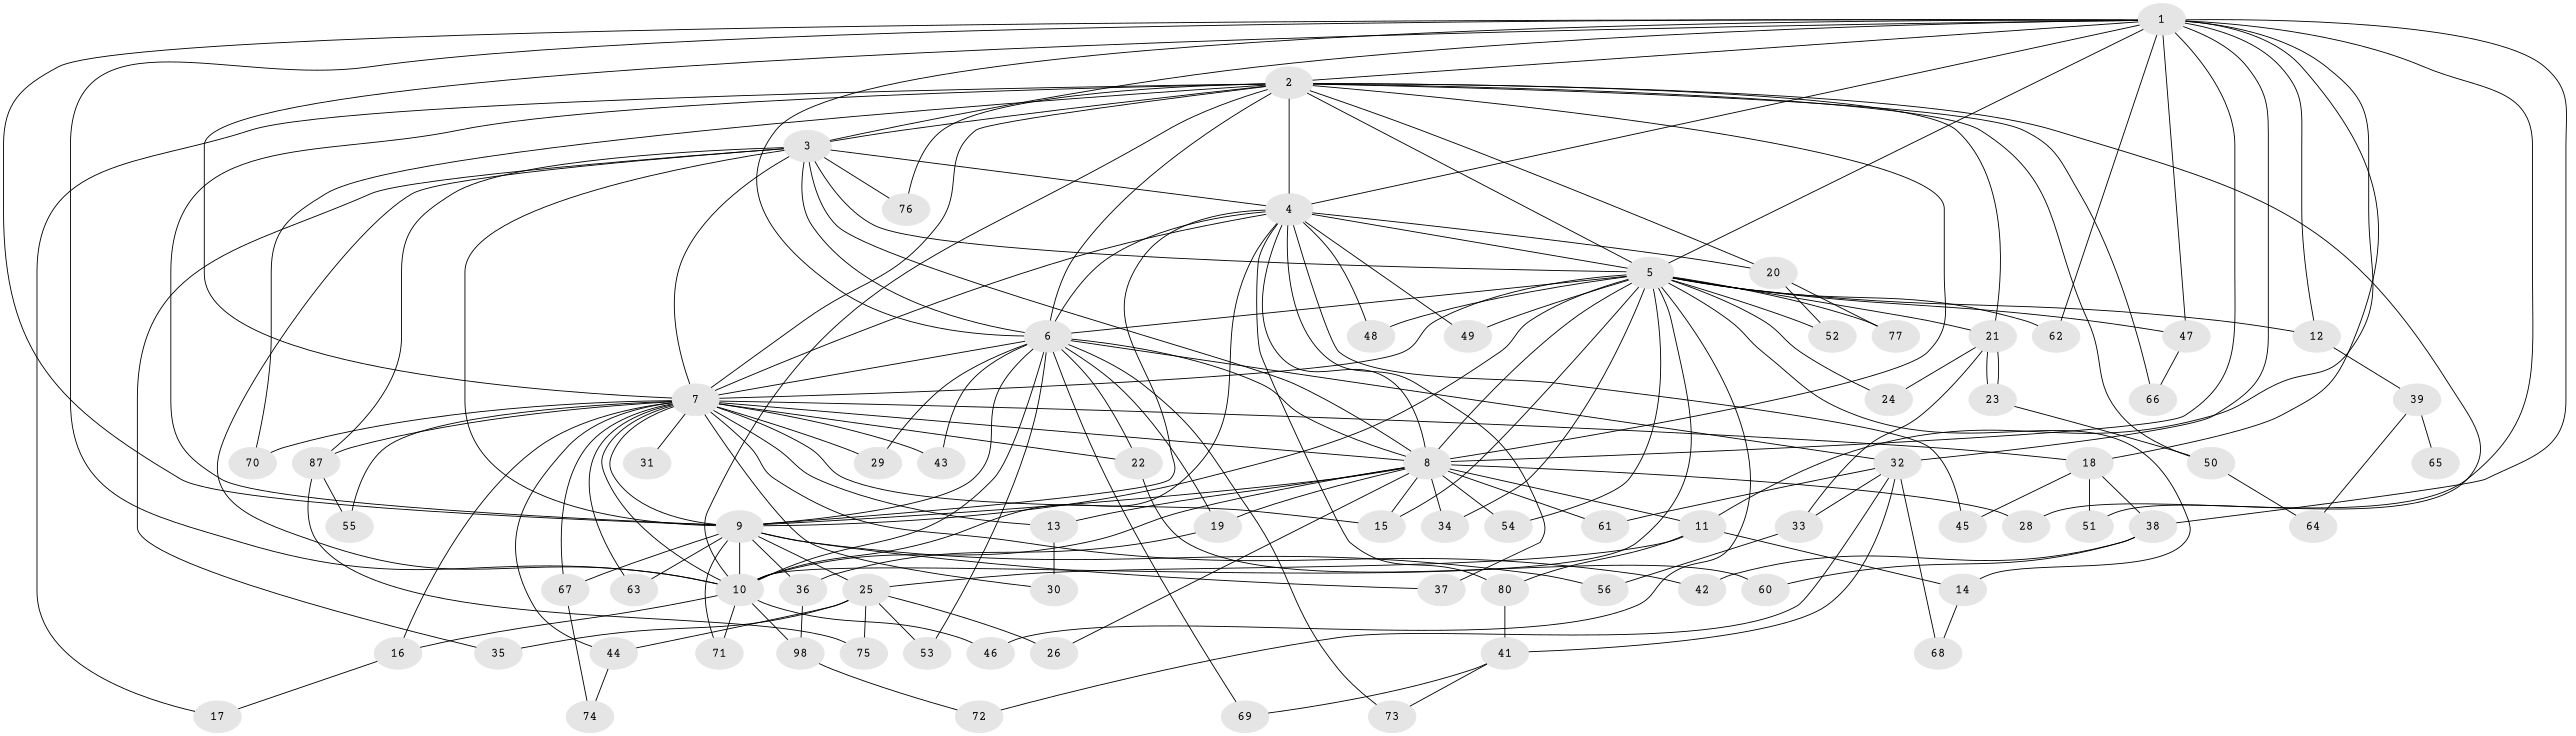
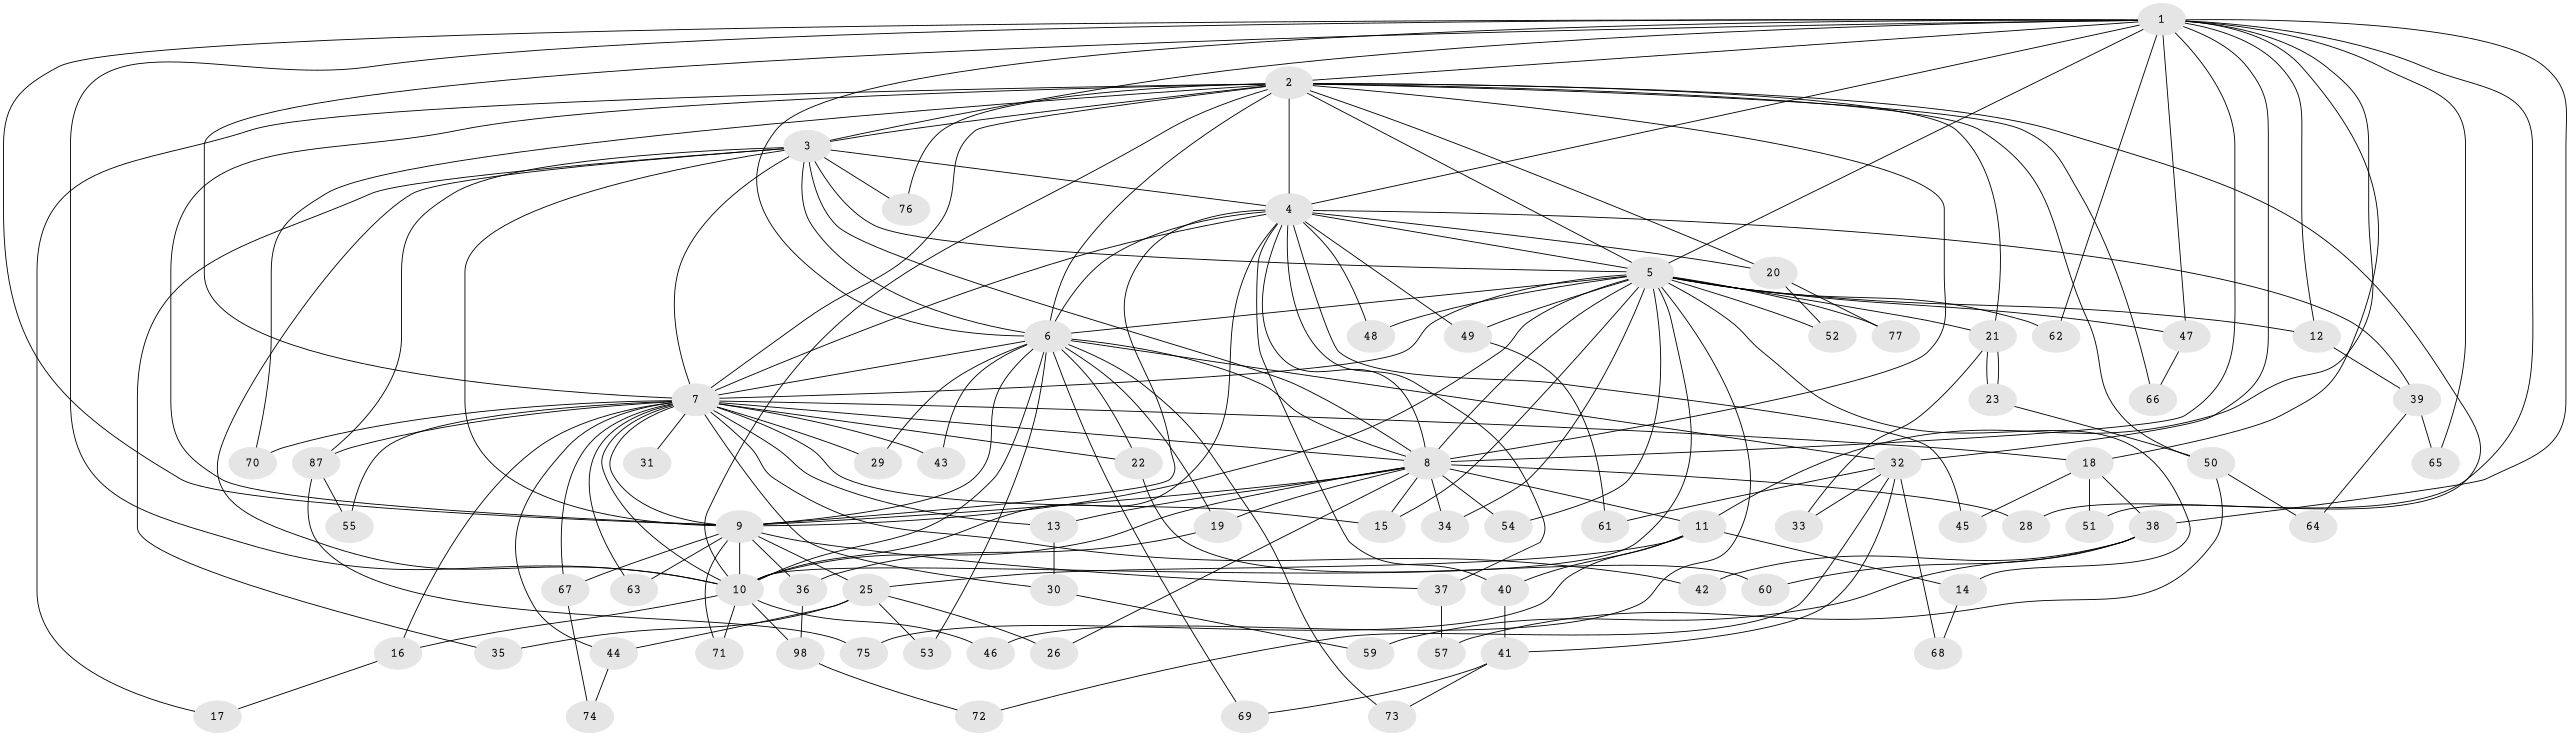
edge "1" -- "65": added
edge "4" -- "39": added
node "24": removed
edge "8" -- "61": now "49" -- "61"
node "80": label "80" -> "40"
node "56": removed
edge "25" -- "75": now "11" -- "75"
node "59": added
node "57": added
